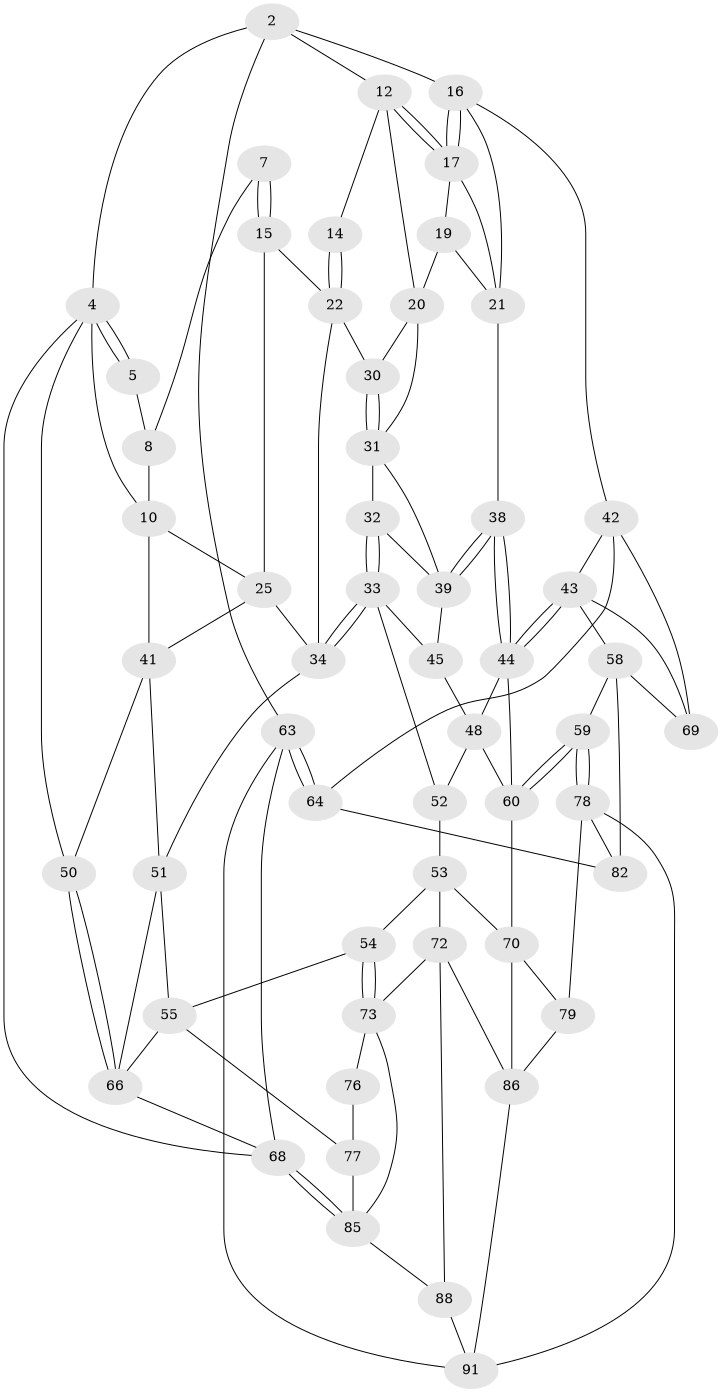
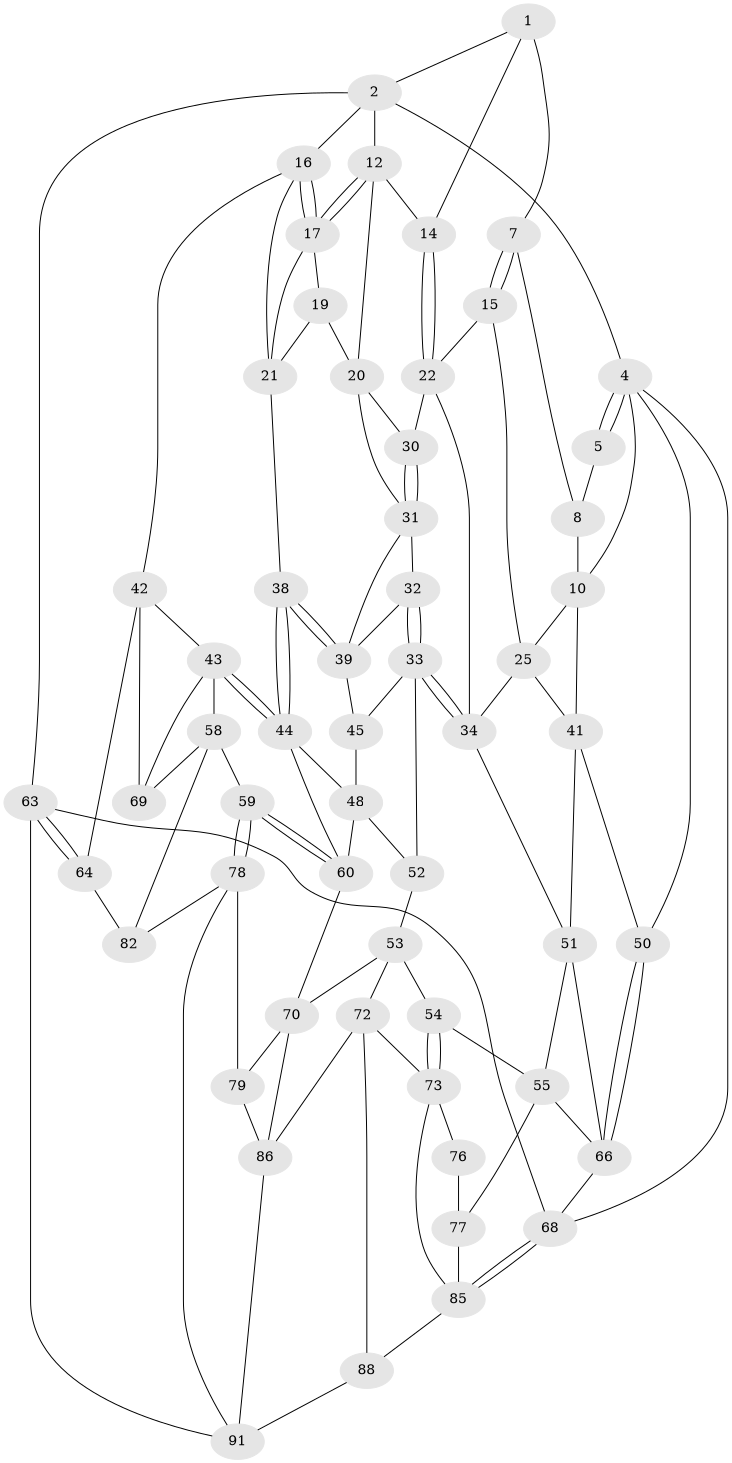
node "1": added
